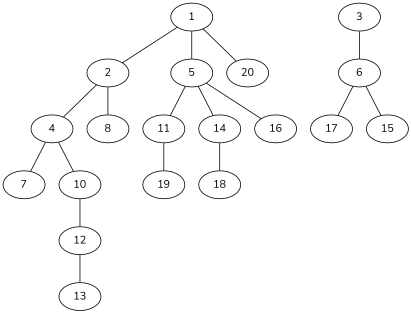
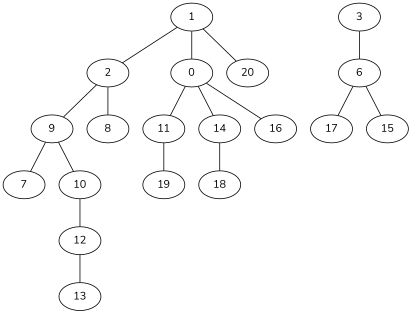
node "5": label "5" -> "0"
node "4": label "4" -> "9"
